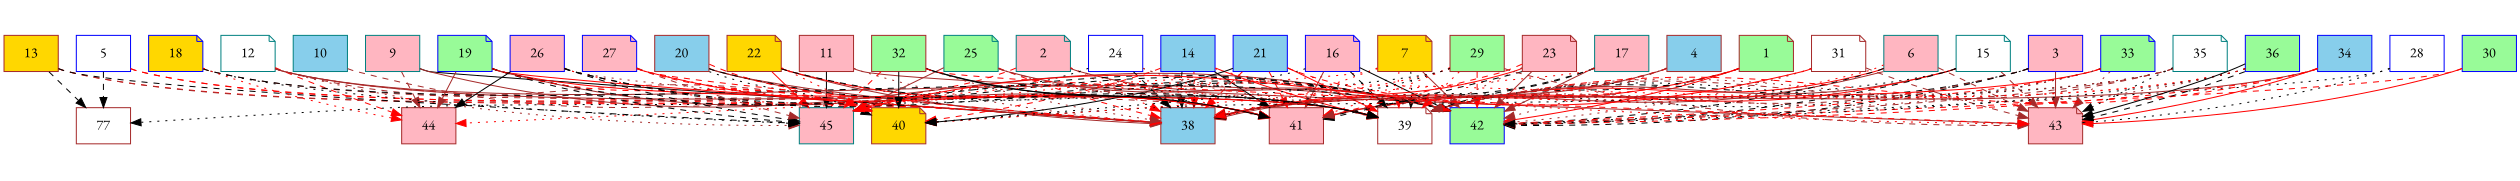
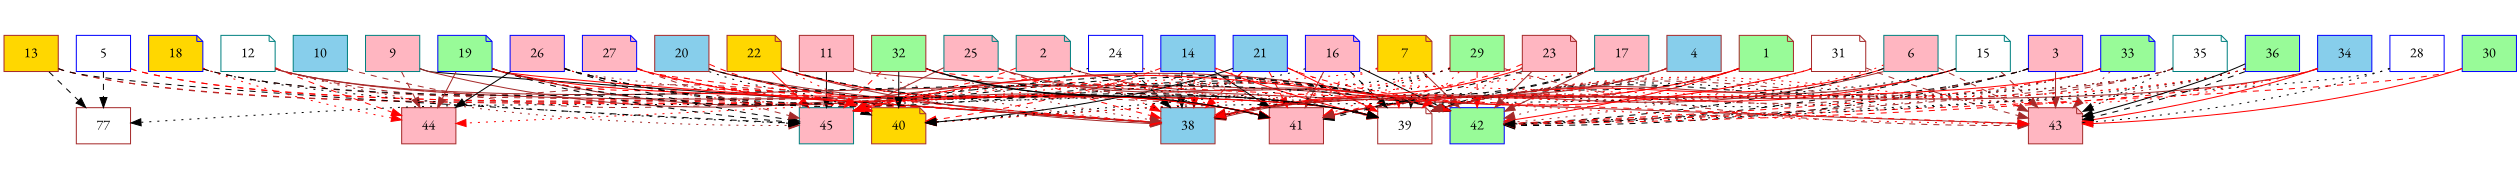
node "25": fillcolor palegreen -> lightpink
edge "34" -> "39": style dashed -> dotted
